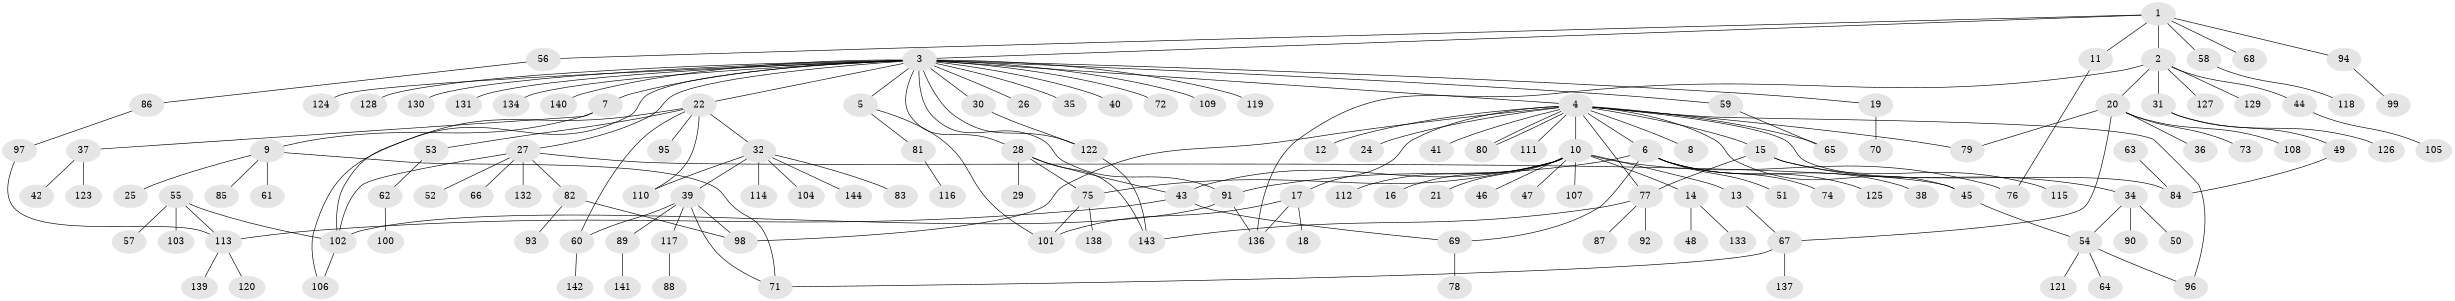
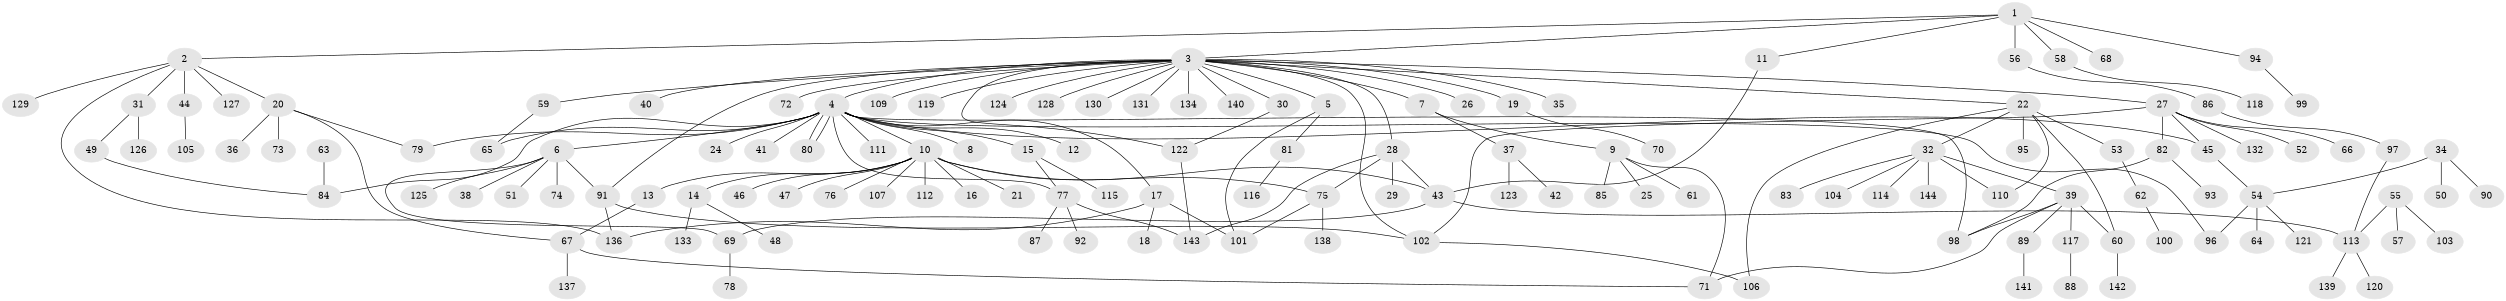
edge "11" -- "76": now "11" -- "43"
node "108": removed
edge "15" -- "34": removed
edge "55" -- "102": removed
